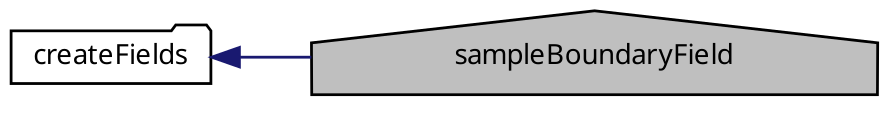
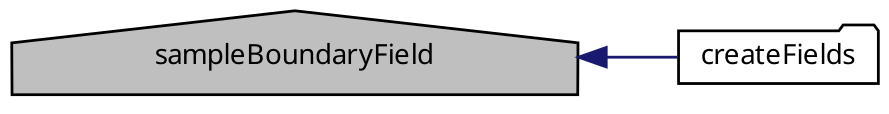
edge "sampleBoundaryField" -> "createFields": reversed
